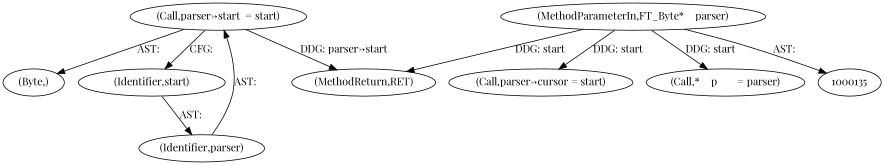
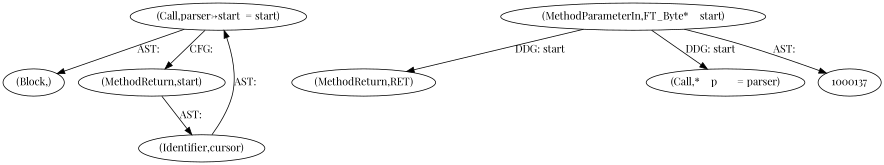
node "(MethodParameterIn,FT_Byte*    parser)": label "(MethodParameterIn,FT_Byte*    parser)" -> "(MethodParameterIn,FT_Byte*    start)"
edge "(Call,parser->start  = start)" -> "(MethodReturn,RET)": removed, label "DDG: parser->start"
node "(Byte,)": label "(Byte,)" -> "(Block,)"
node "(Identifier,start)": label "(Identifier,start)" -> "(MethodReturn,start)"
node "(Call,parser->cursor = start)": removed
node "1000135": label "1000135" -> "1000137"
node "(Identifier,parser)": label "(Identifier,parser)" -> "(Identifier,cursor)"
